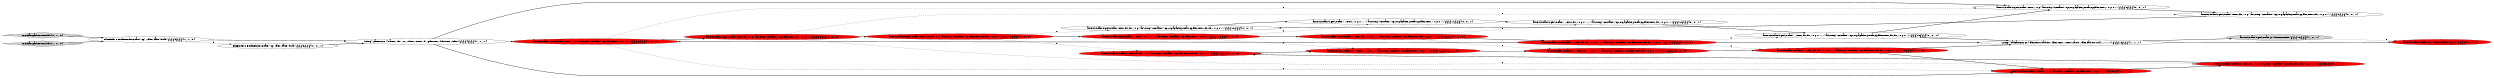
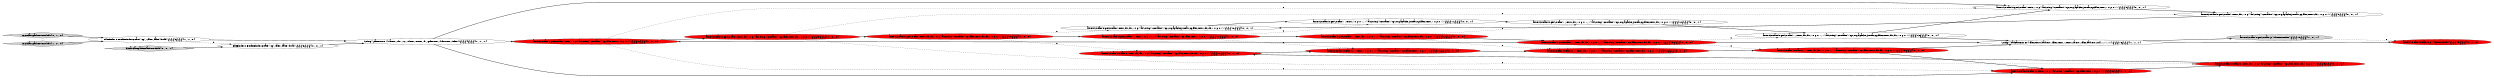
node "d02a_classpathRelative_subdir['0', '0', '1']": added
